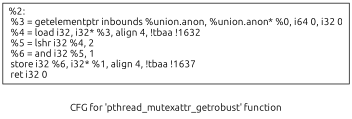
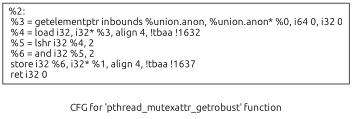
node "%2:": text "%6 = and i32 %5, 1" -> "%6 = and i32 %5, 2"
